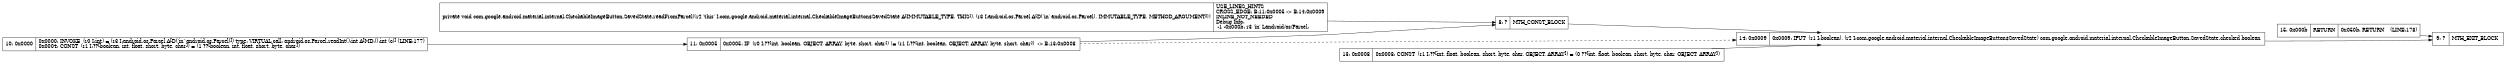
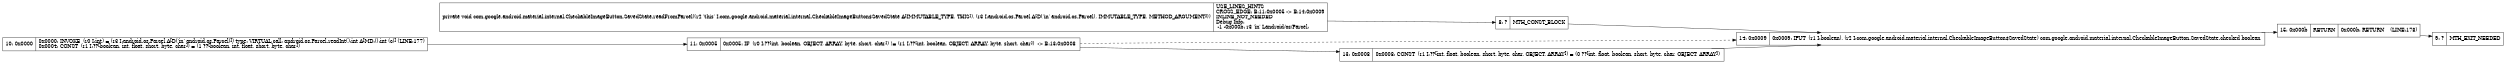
node "15: 0x000b": text "0x050b: RETURN    (LINE:178)" -> "0x000b: RETURN    (LINE:178)"
edge "11: 0x0005" -> "8: ?": now "11: 0x0005" -> "13: 0x0008"
node "9: ?": text "MTH_EXIT_BLOCK" -> "MTH_EXIT_NEEDED"
edge "14: 0x0009" -> "9: ?": now "14: 0x0009" -> "15: 0x000b"
